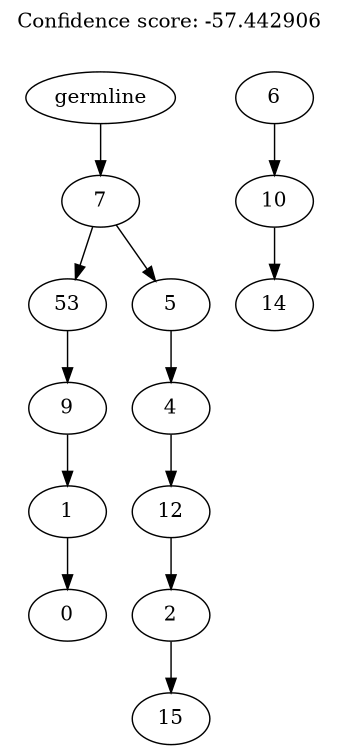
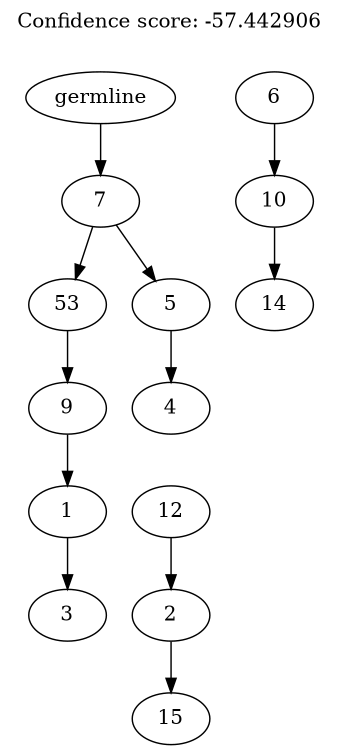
edge "4" -> "12": removed
node "0": label "0" -> "3"
